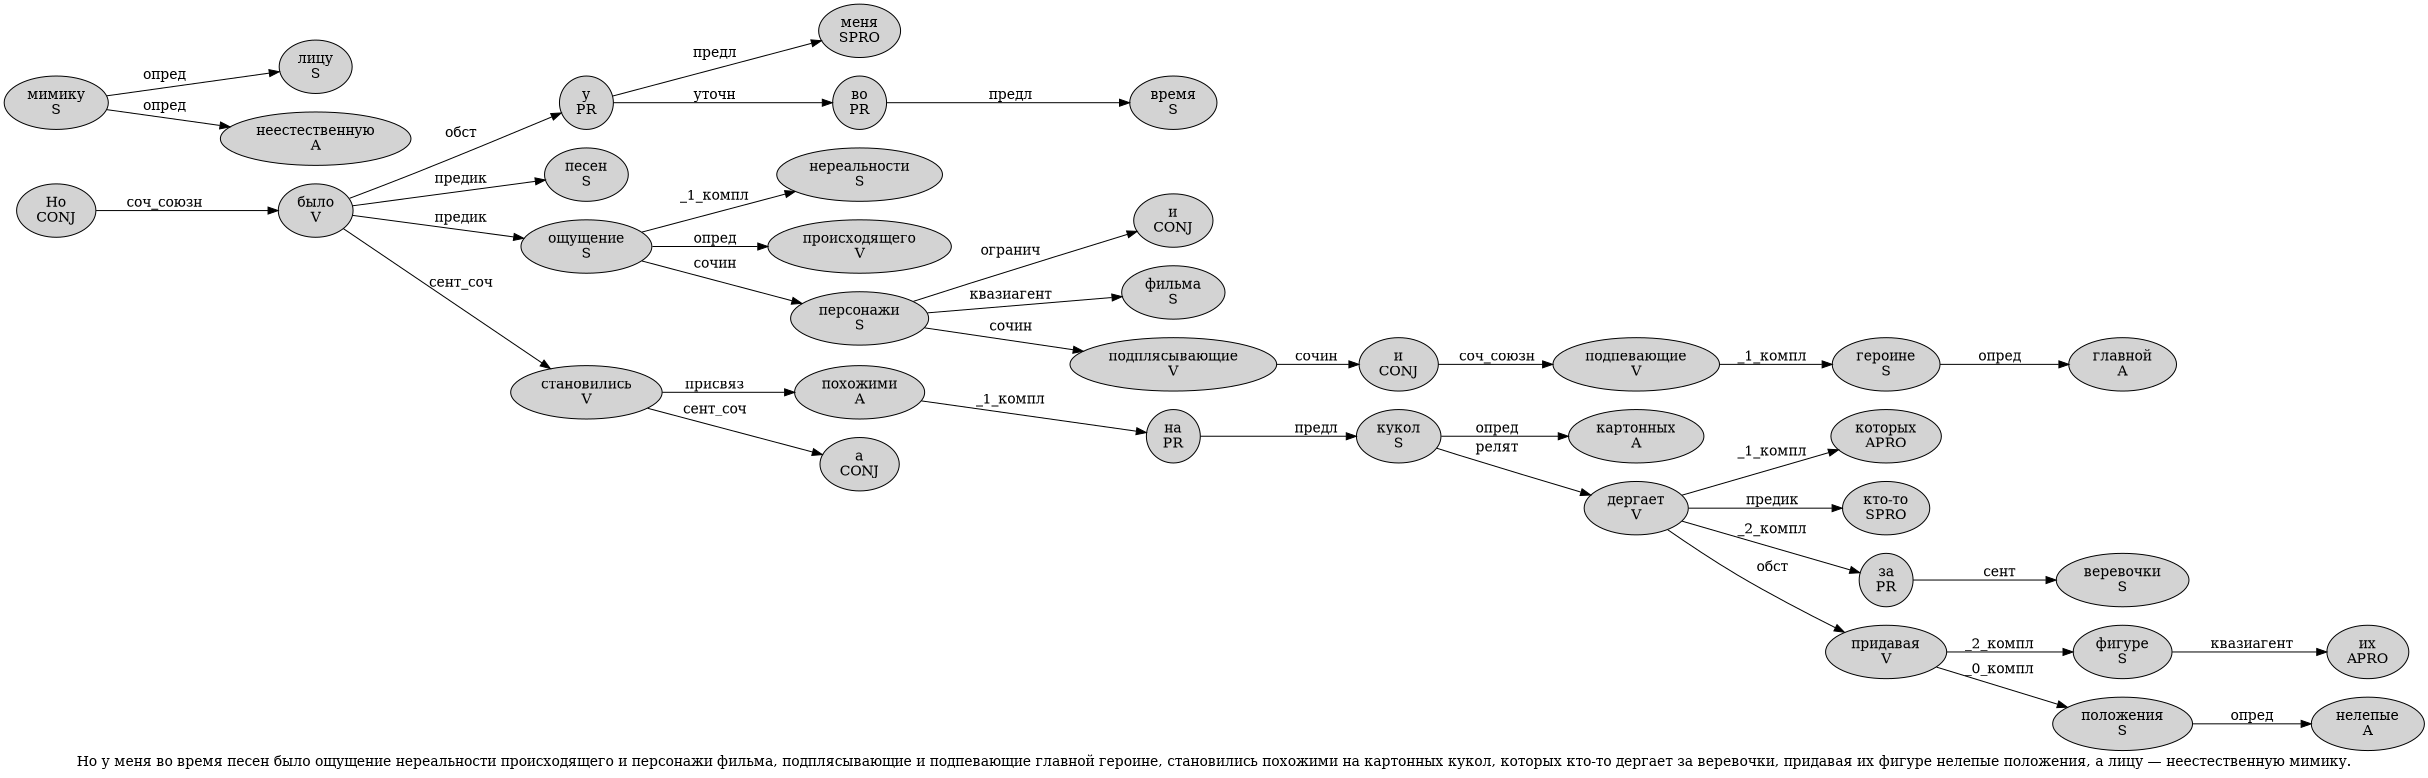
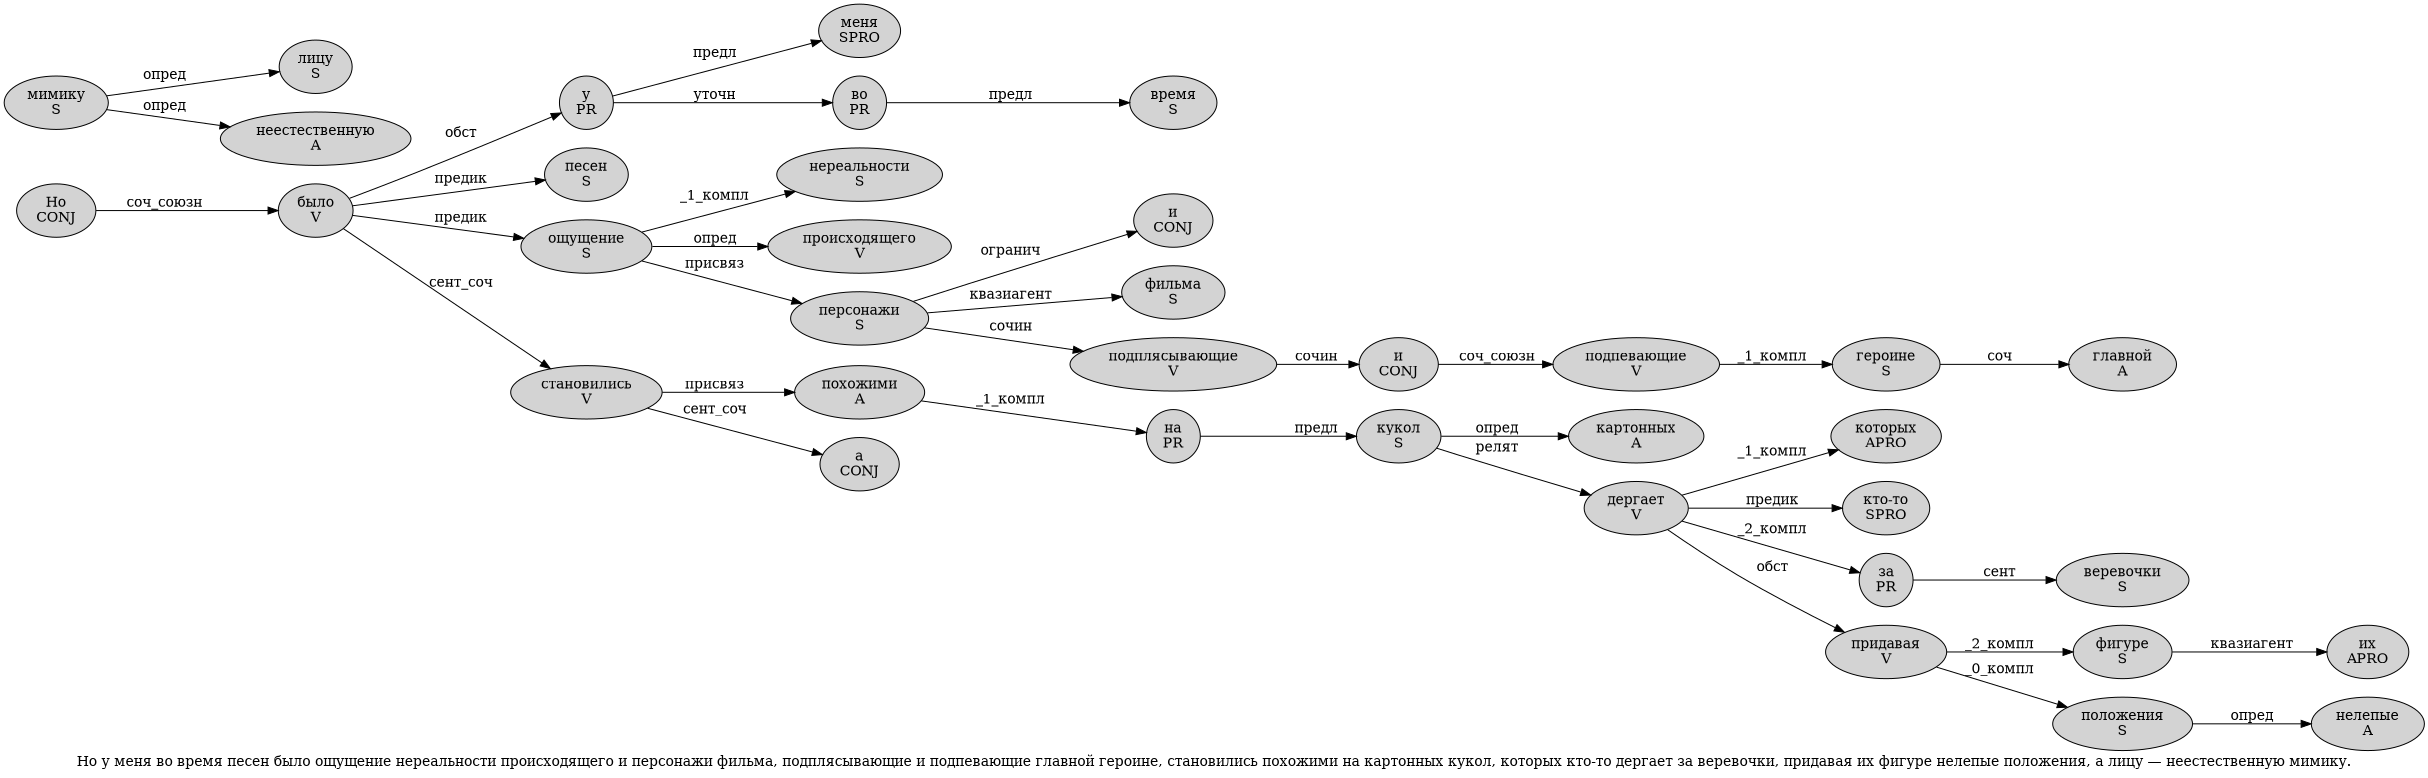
edge "ощущение S" -> "персонажи S": label "сочин" -> "присвяз"
edge "героине S" -> "главной A": label "опред" -> "соч"
